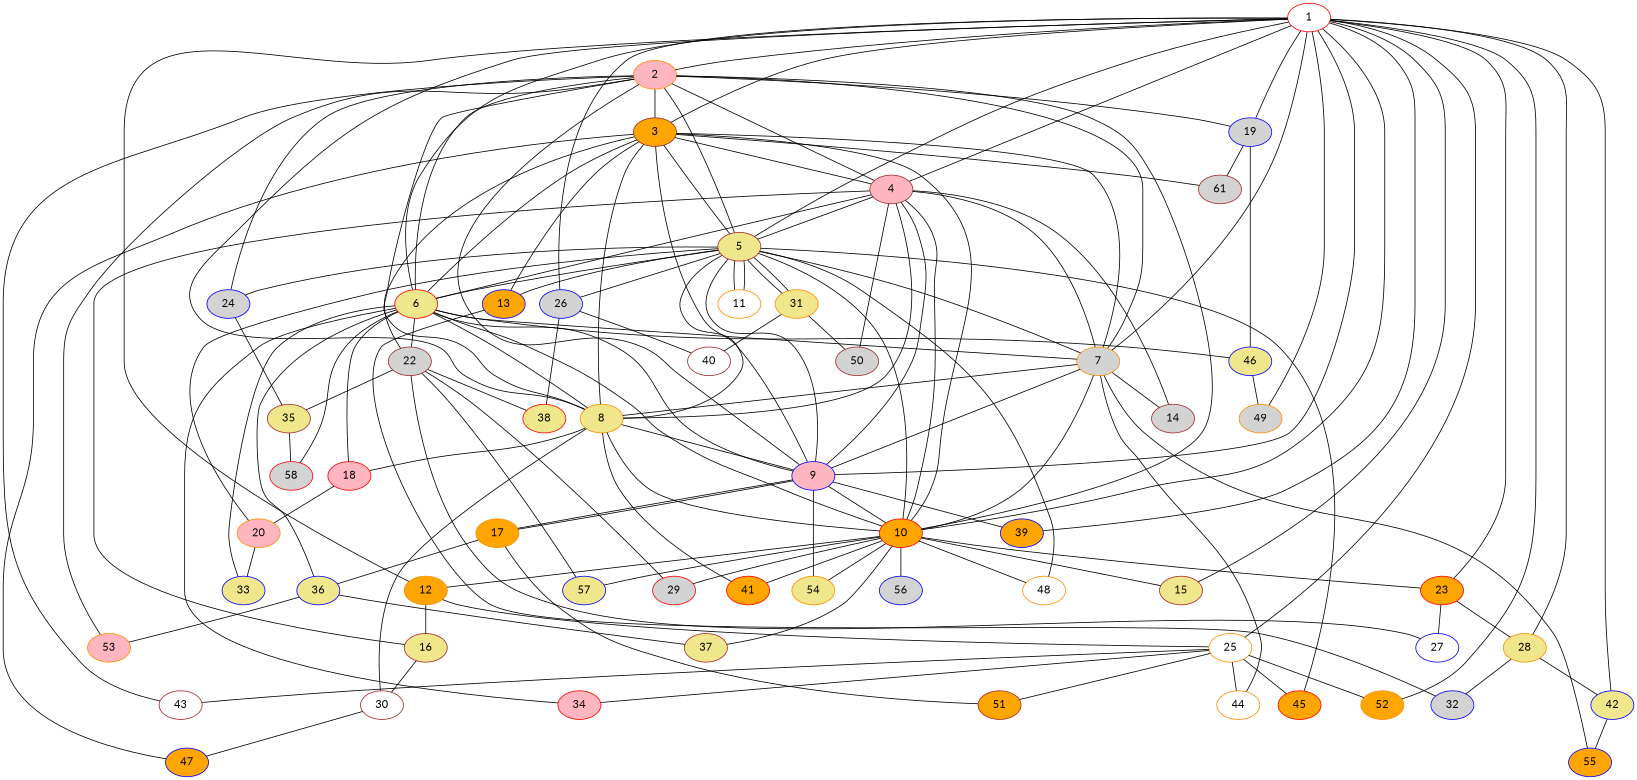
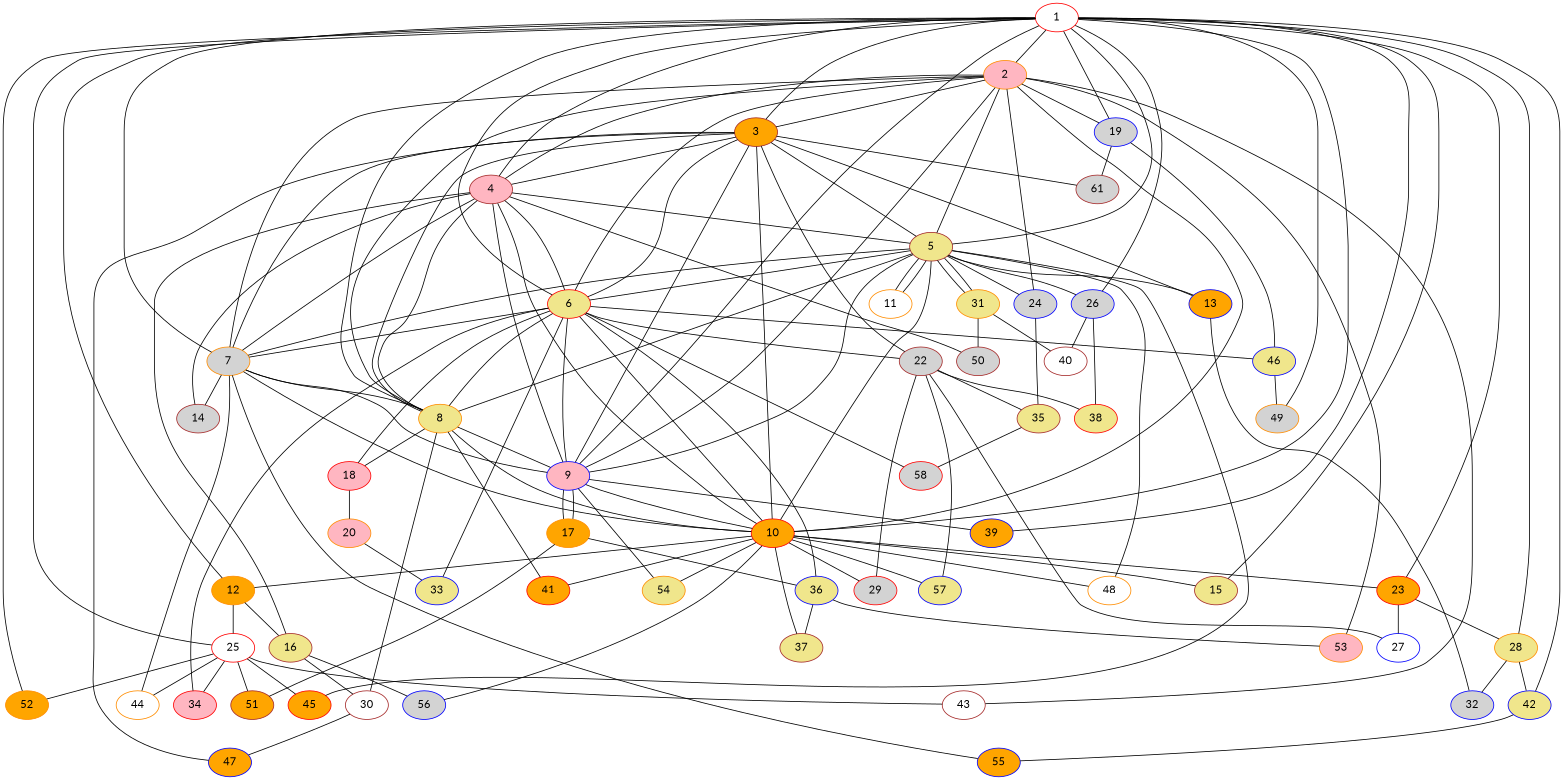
edge "5" -- "20": removed
node "25": color darkorange -> red
edge "16" -- "56": added
